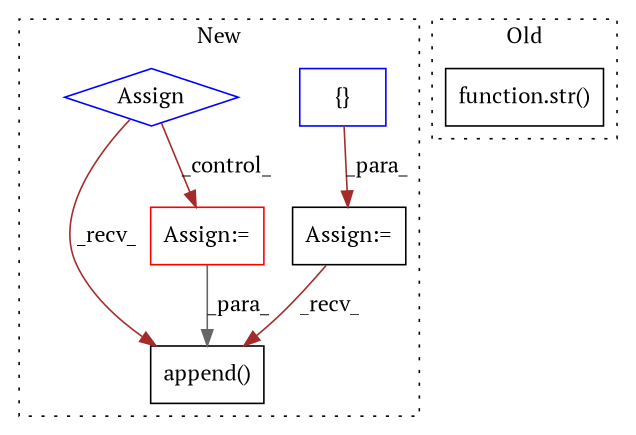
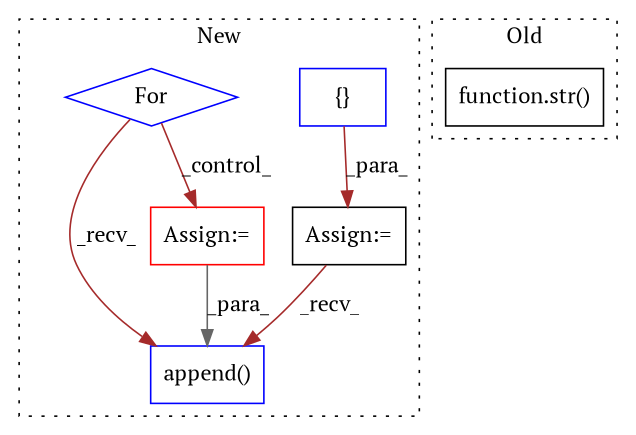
node "Assign": label "Assign" -> "For"
node "append()": color black -> blue
